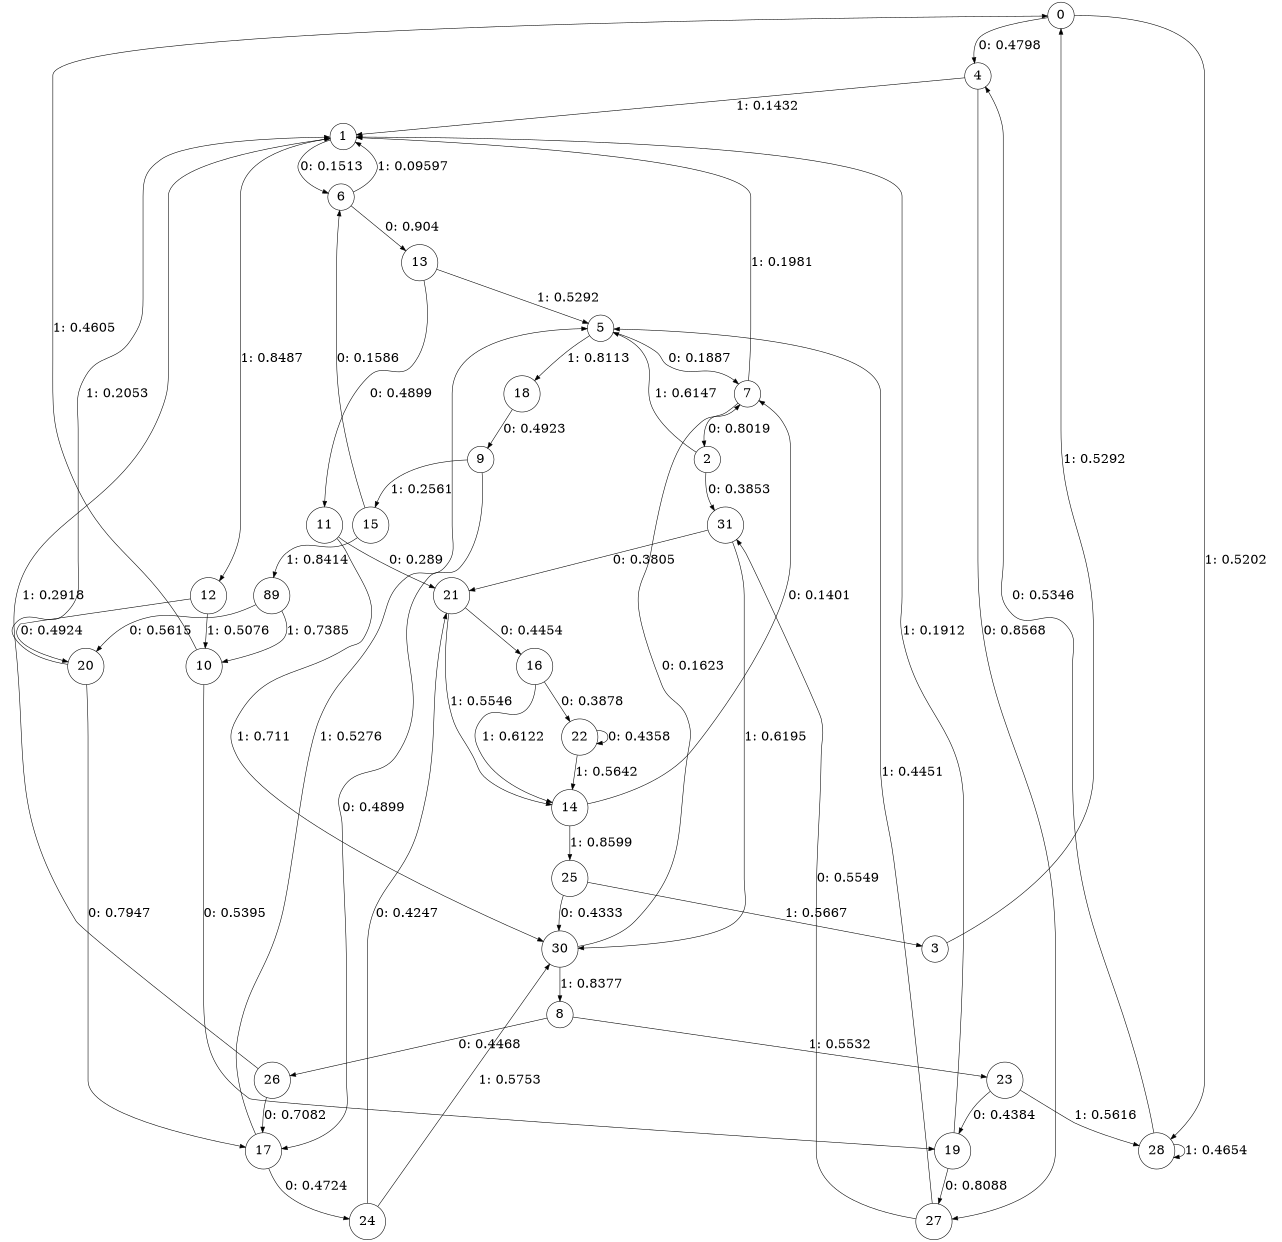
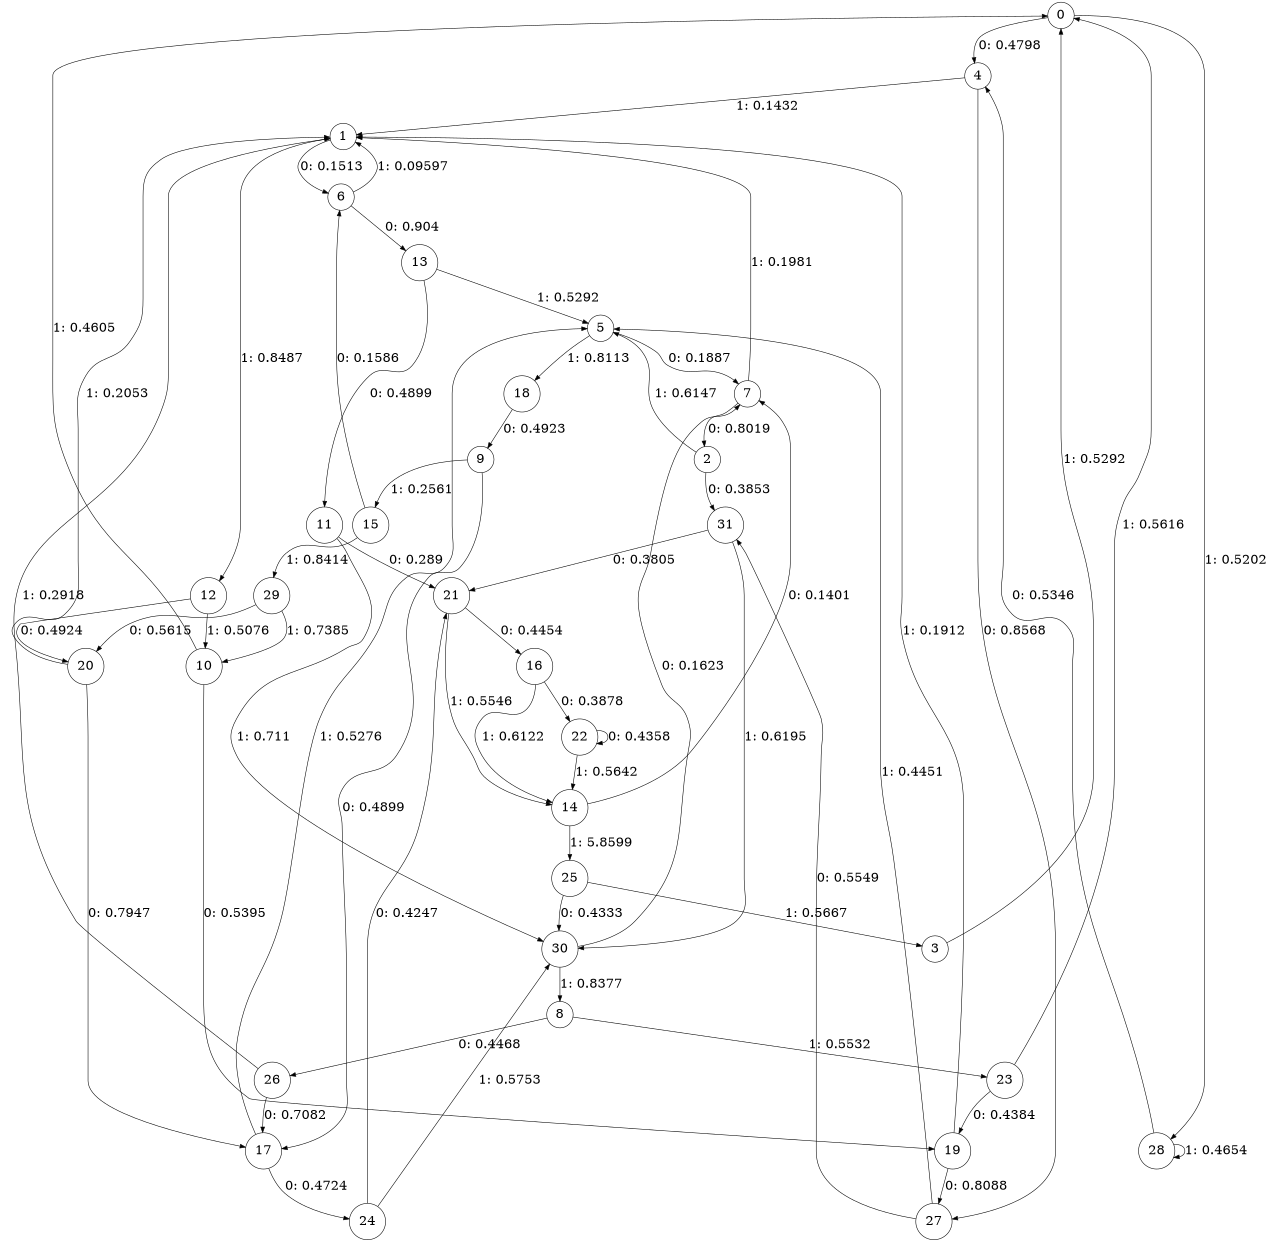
node "89": label "89" -> "29"
edge "14" -> "25": label "1: 0.8599   " -> "1: 5.8599   "
edge "23" -> "28": now "23" -> "0"
